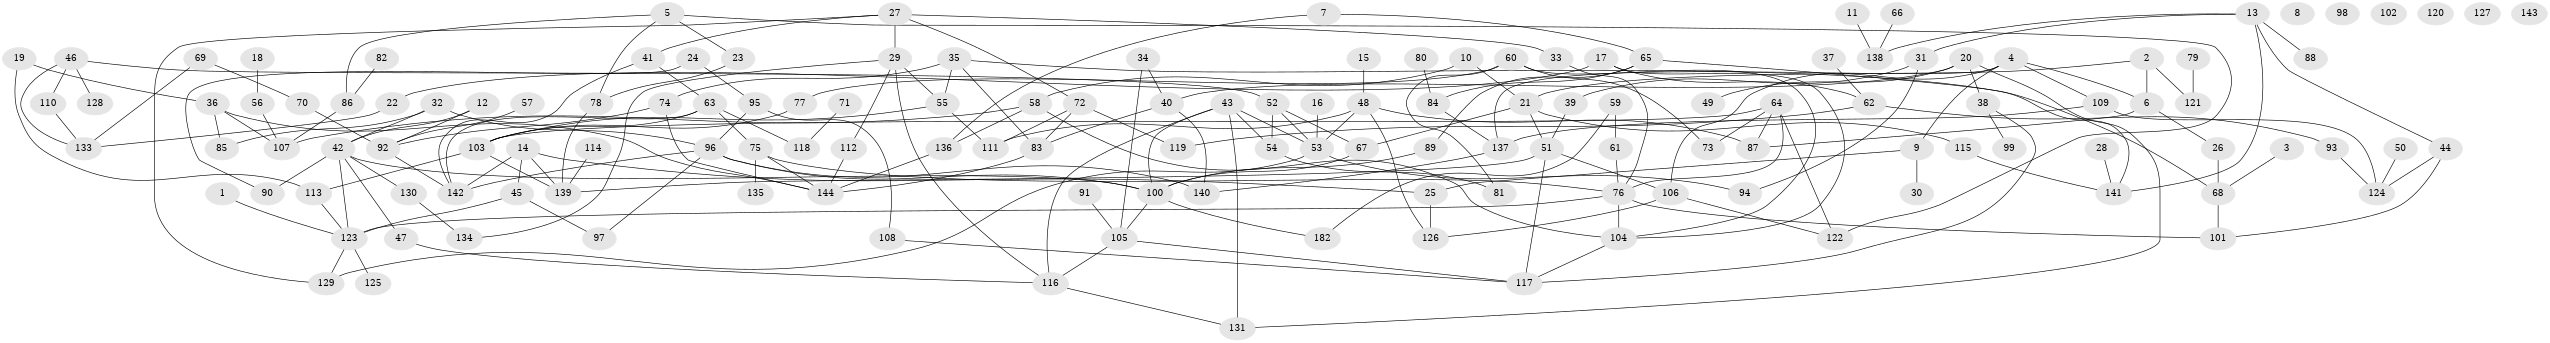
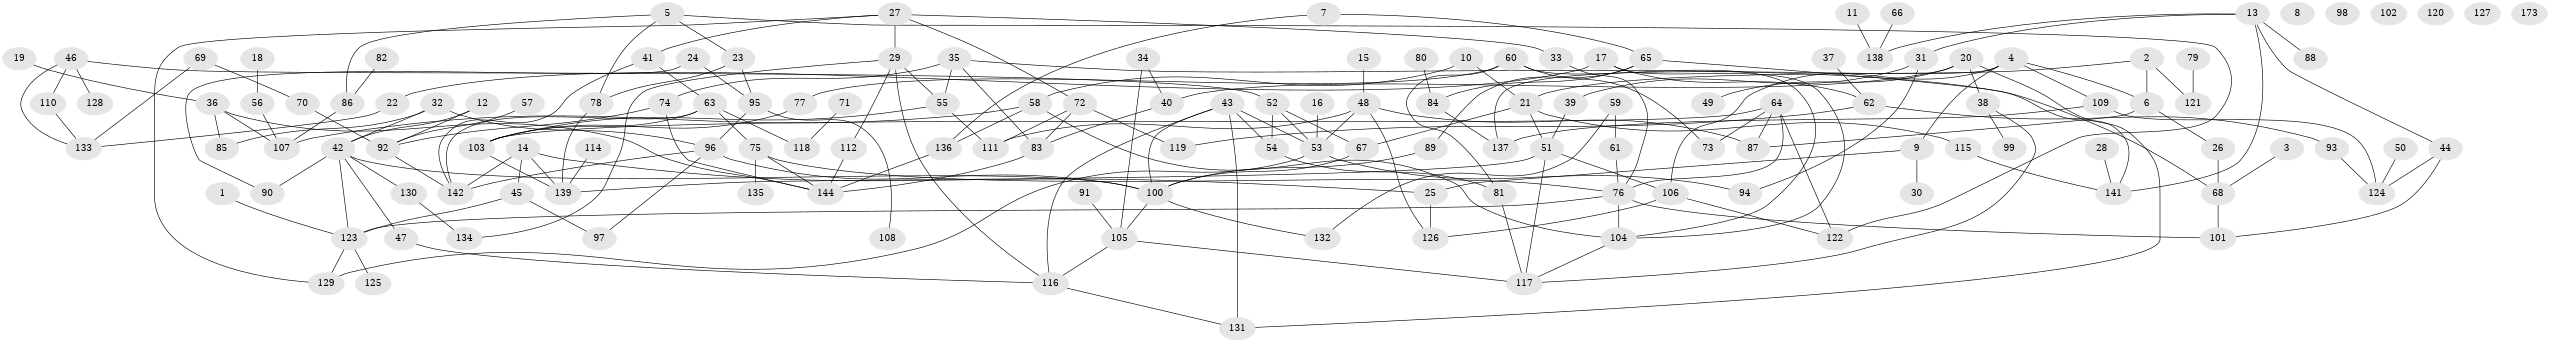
node "143": label "143" -> "173"
edge "23" -- "95": added
node "113": removed
node "140": removed
node "182": label "182" -> "132"
edge "108" -- "117": now "81" -- "117"
